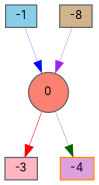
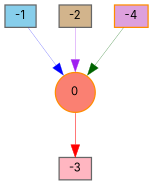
node "-8": label "-8" -> "-2"
node "0": color gray40 -> darkorange
edge "0" -> "-4": reversed
